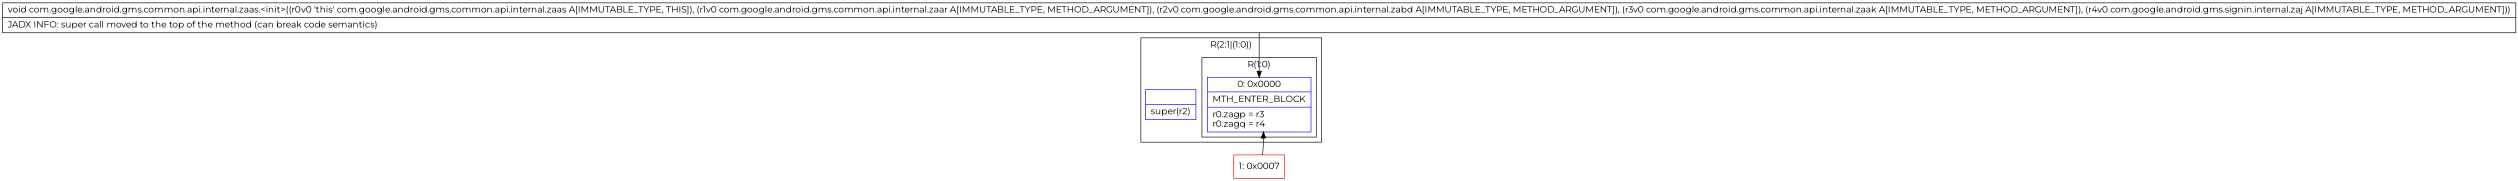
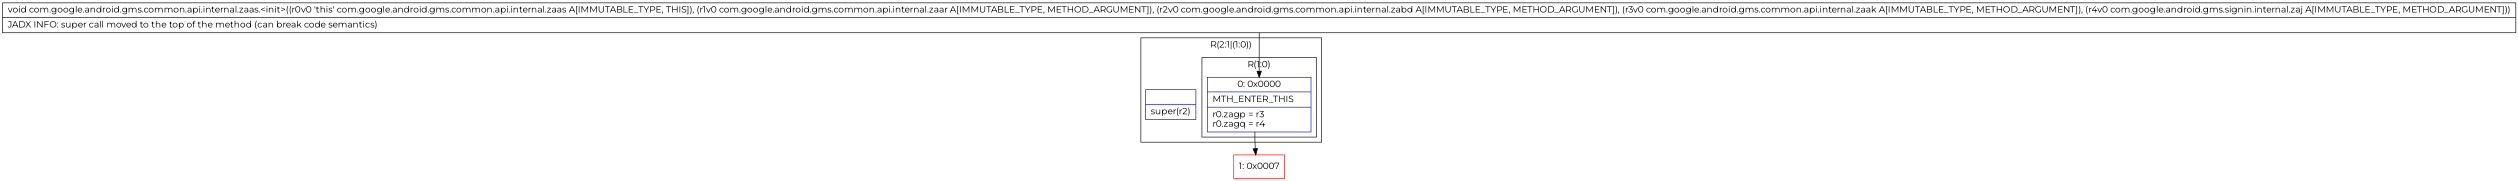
node "0: 0x0000": text "MTH_ENTER_BLOCK" -> "MTH_ENTER_THIS"
edge "1: 0x0007" -> "0: 0x0000": reversed
